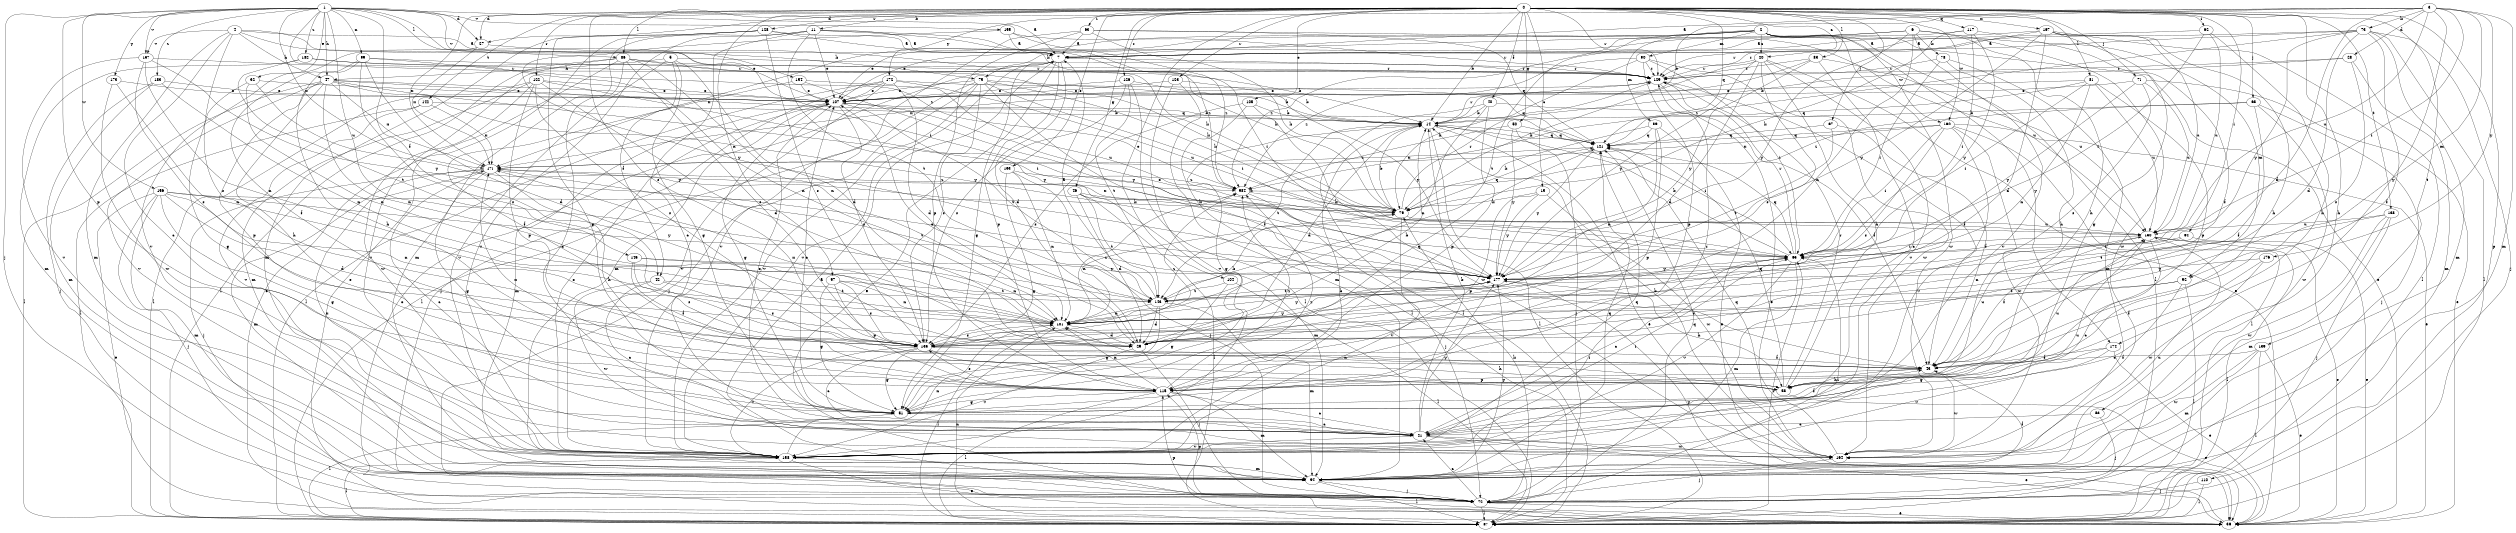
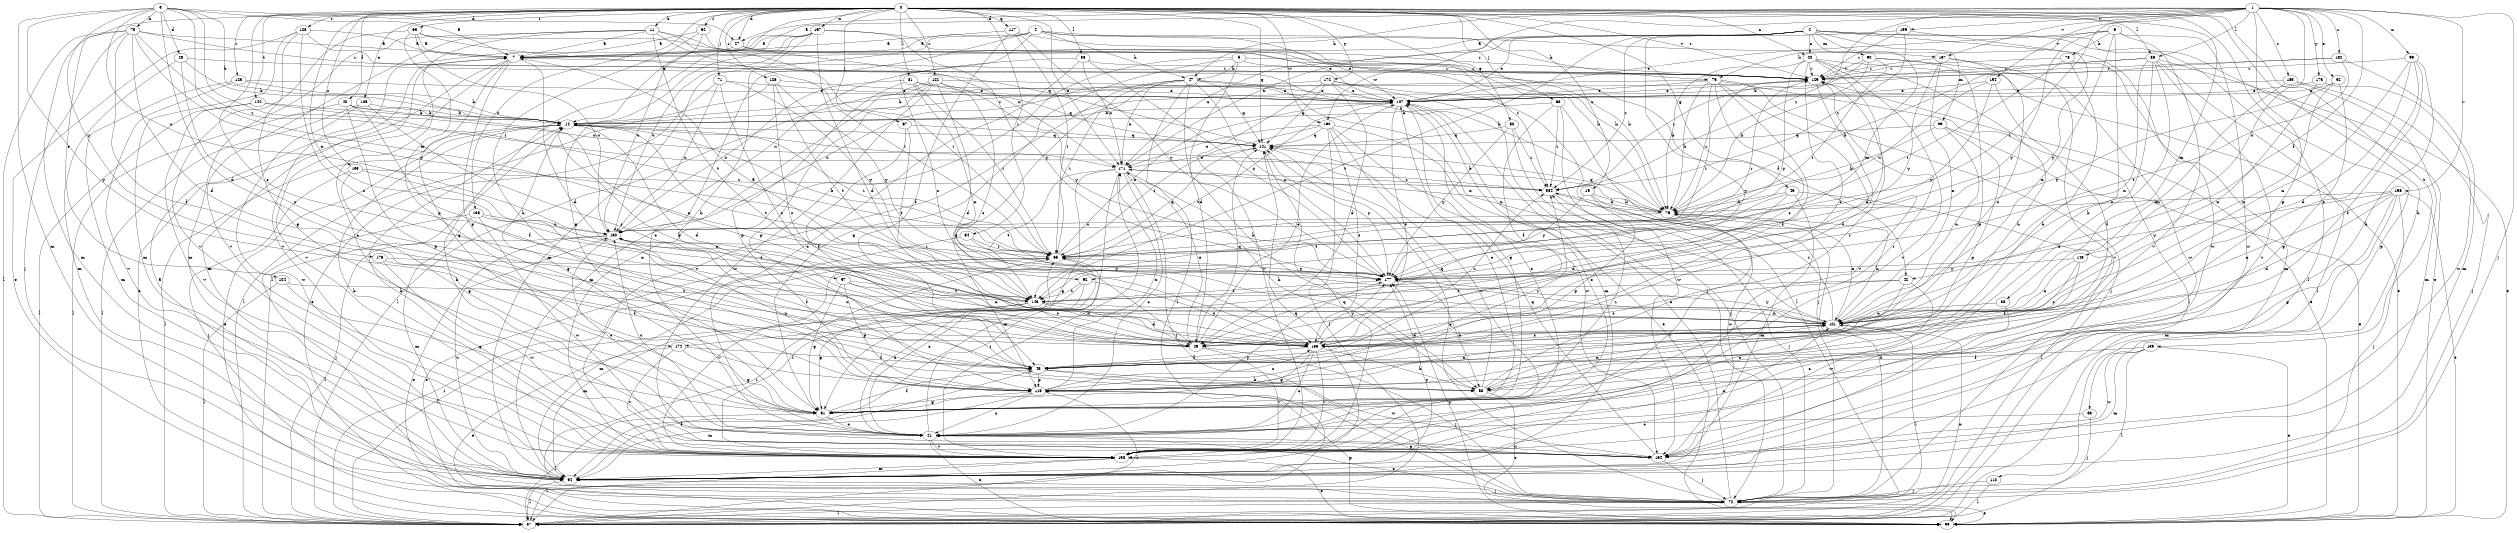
edge "1" -> "156": label "w" -> "v"
edge "5" -> "158": label "v" -> "n"
node "88": added
